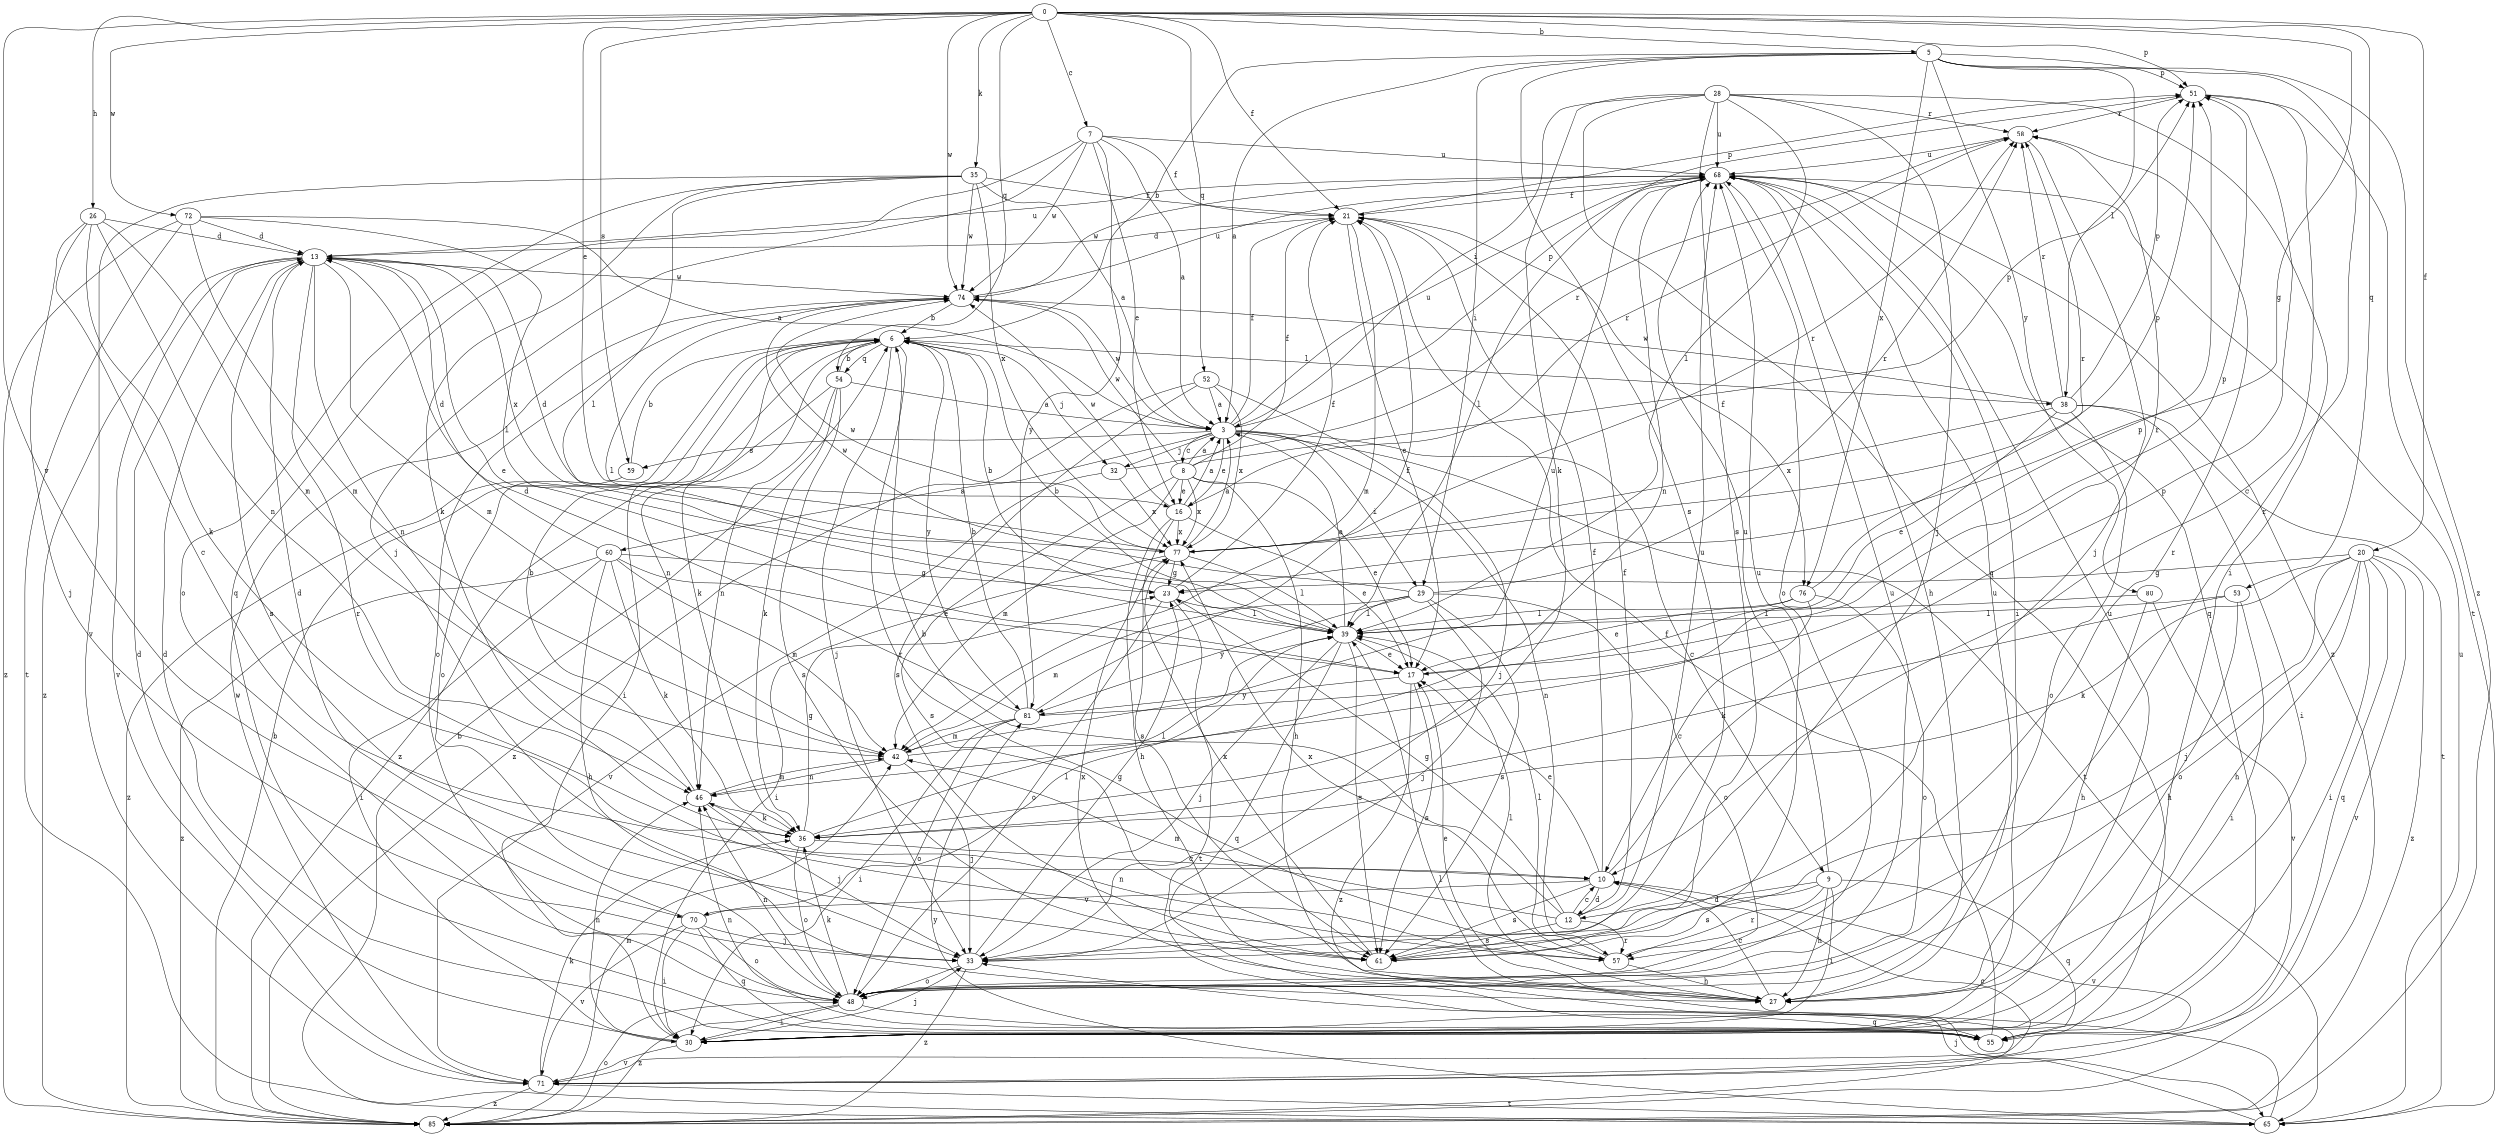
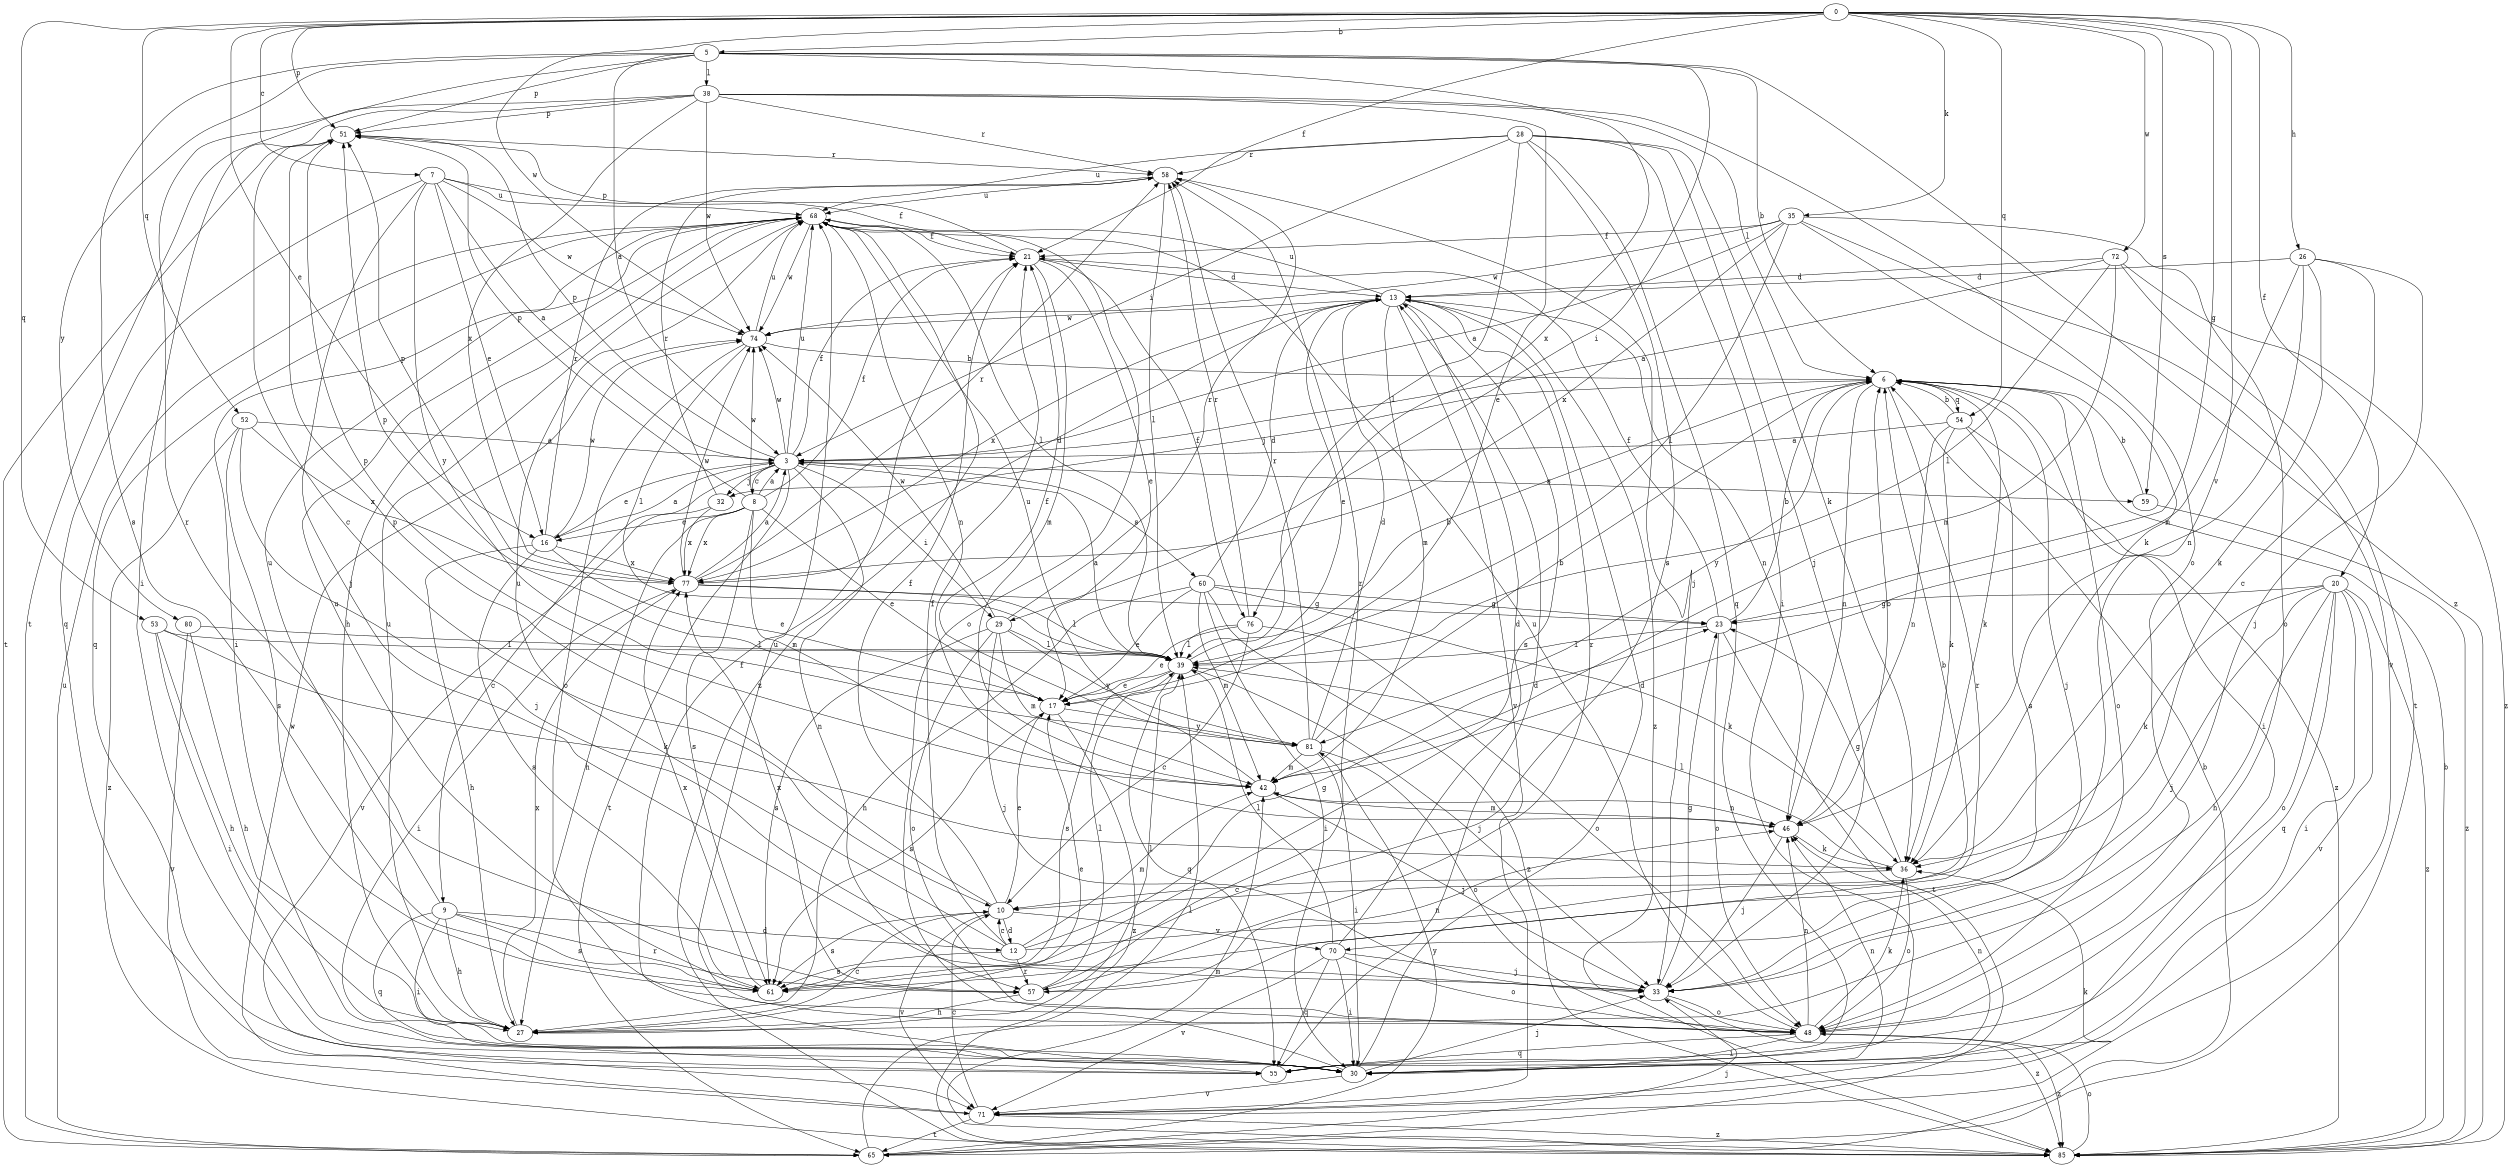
edge "6" -> "38": reversed
edge "58" -> "39": added, label "l"
